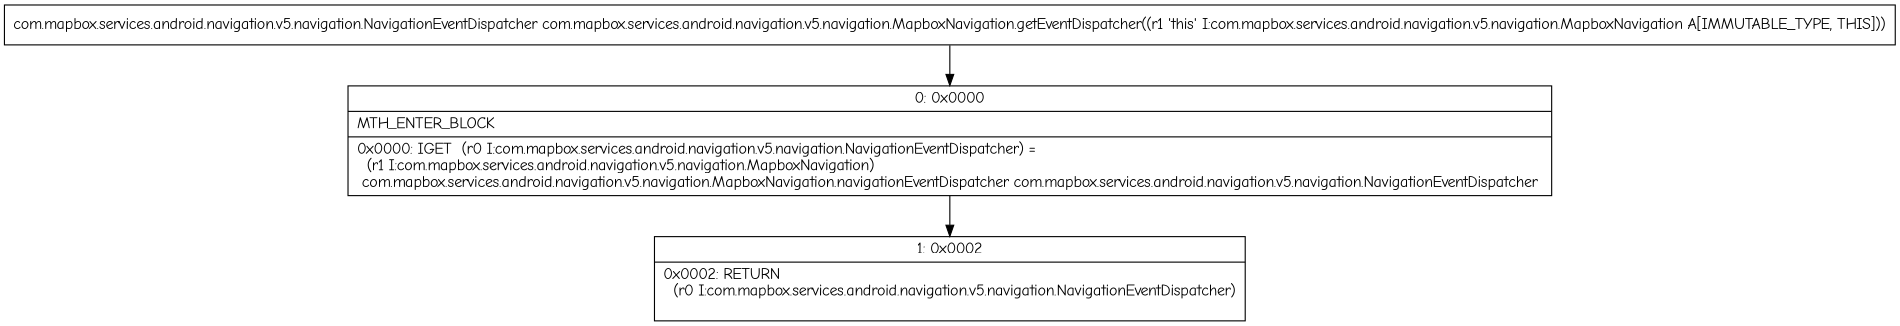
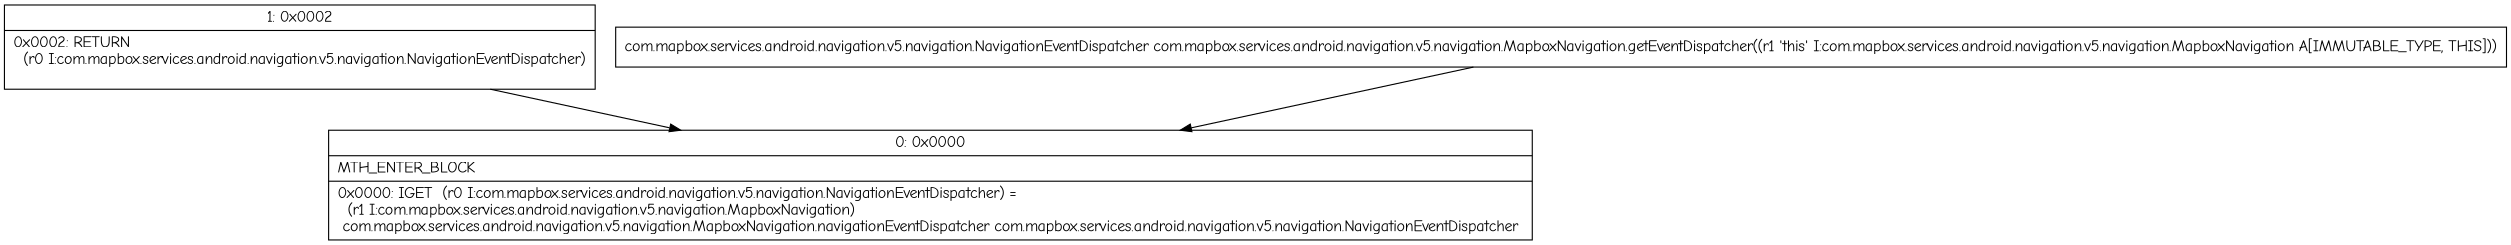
edge "0: 0x0000" -> "1: 0x0002": reversed
